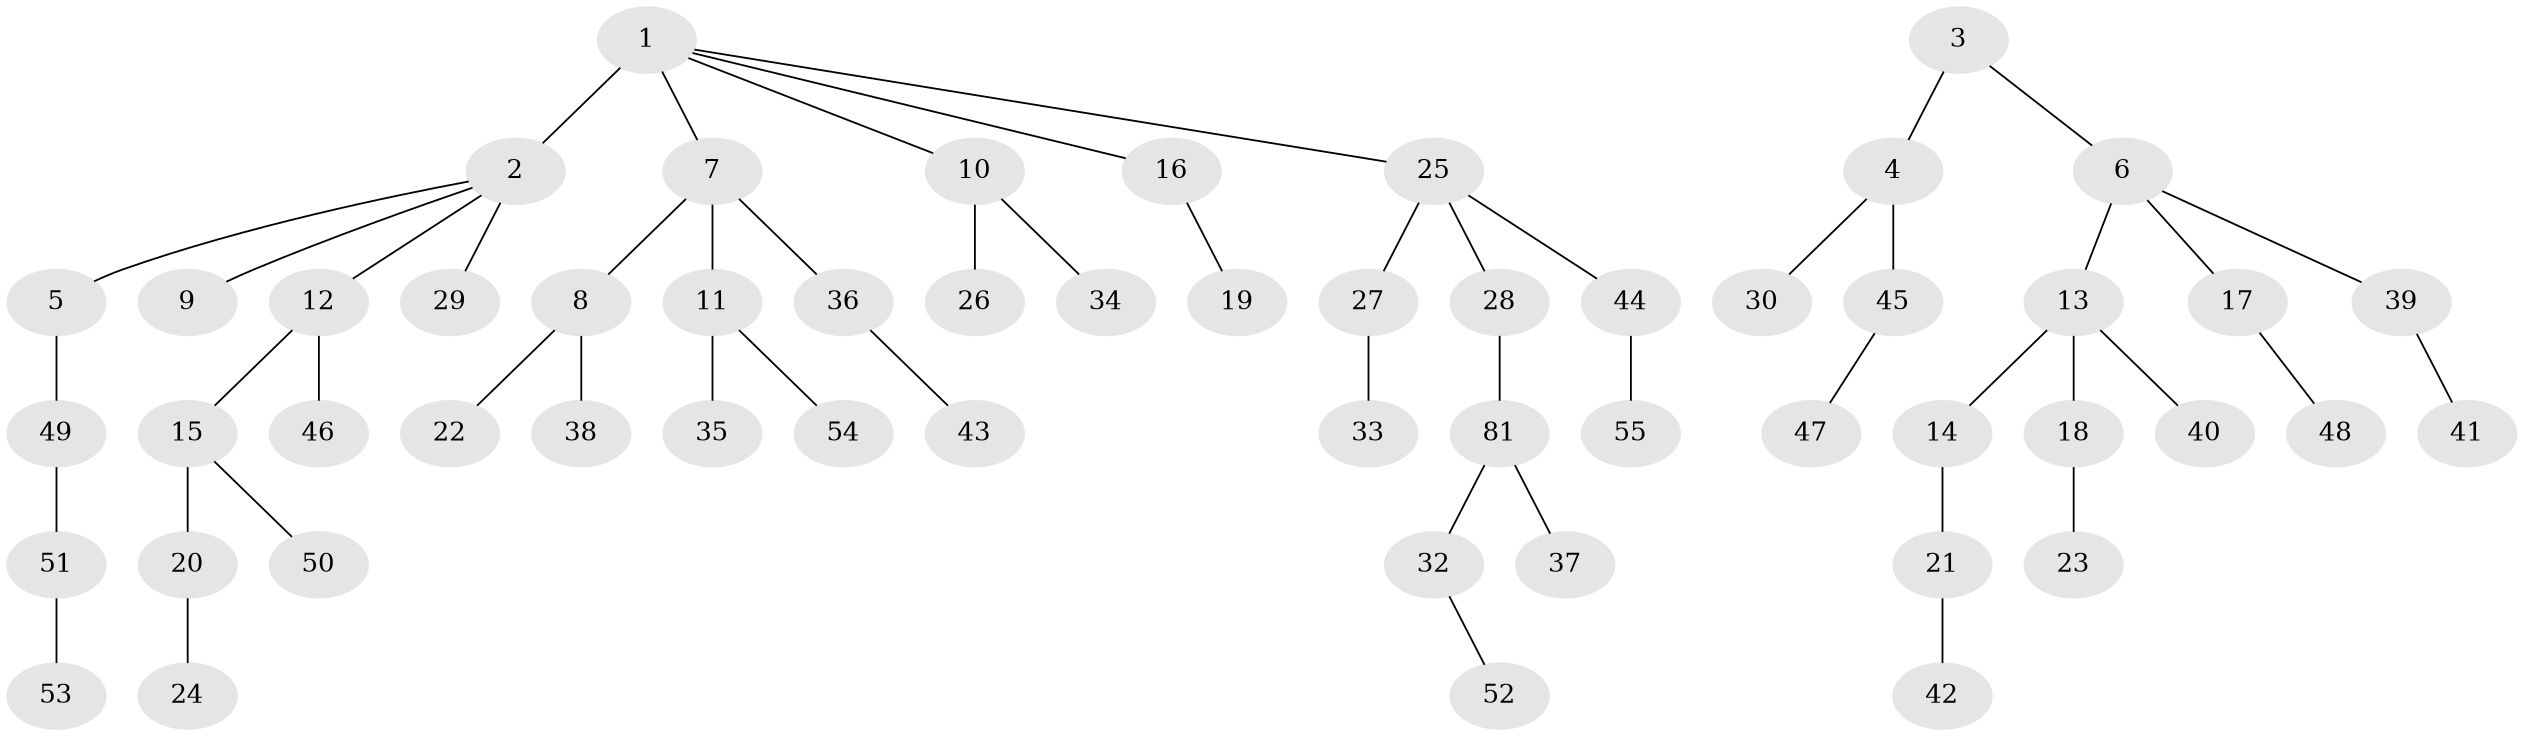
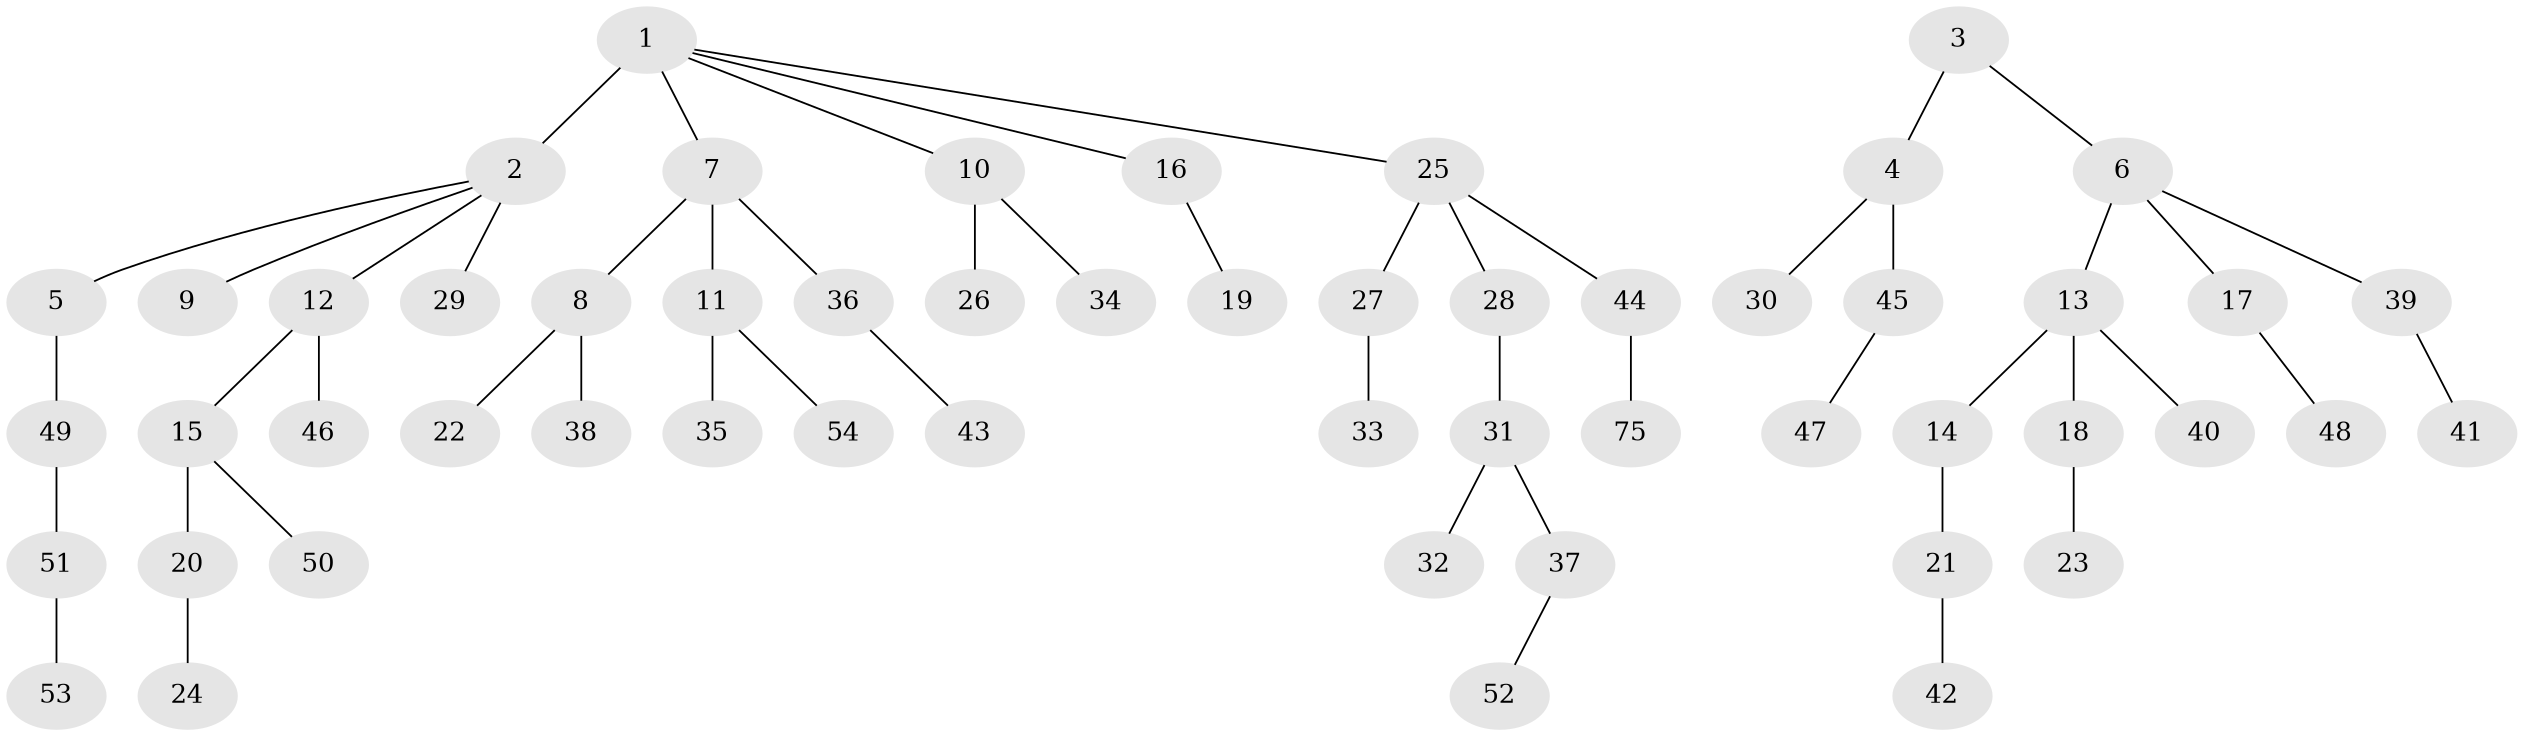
node "81": label "81" -> "31"
node "55": label "55" -> "75"
edge "32" -- "52": now "37" -- "52"
